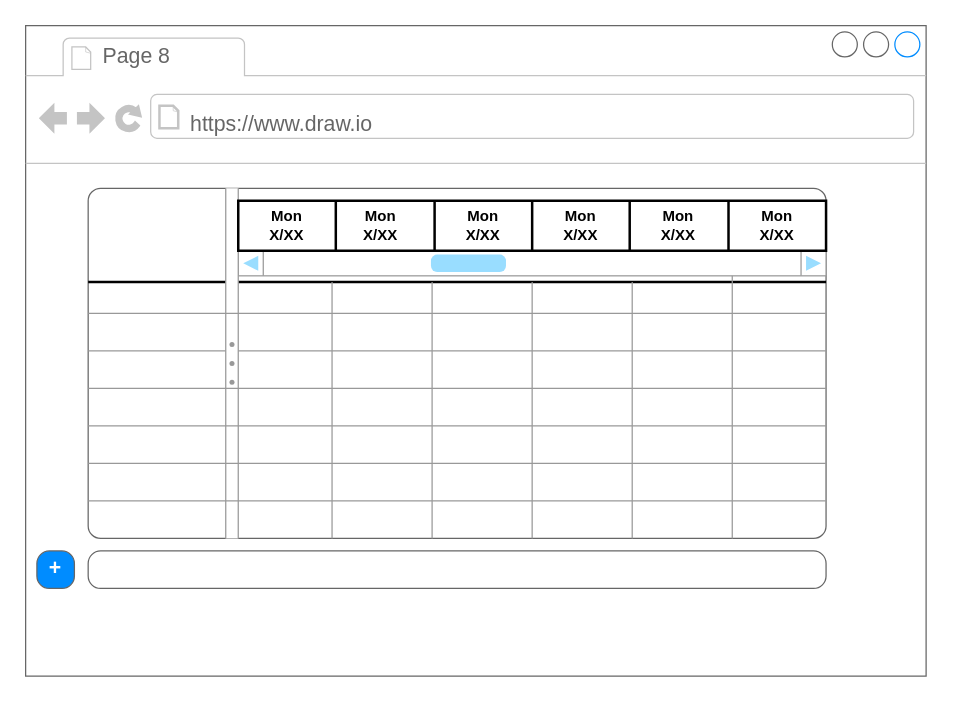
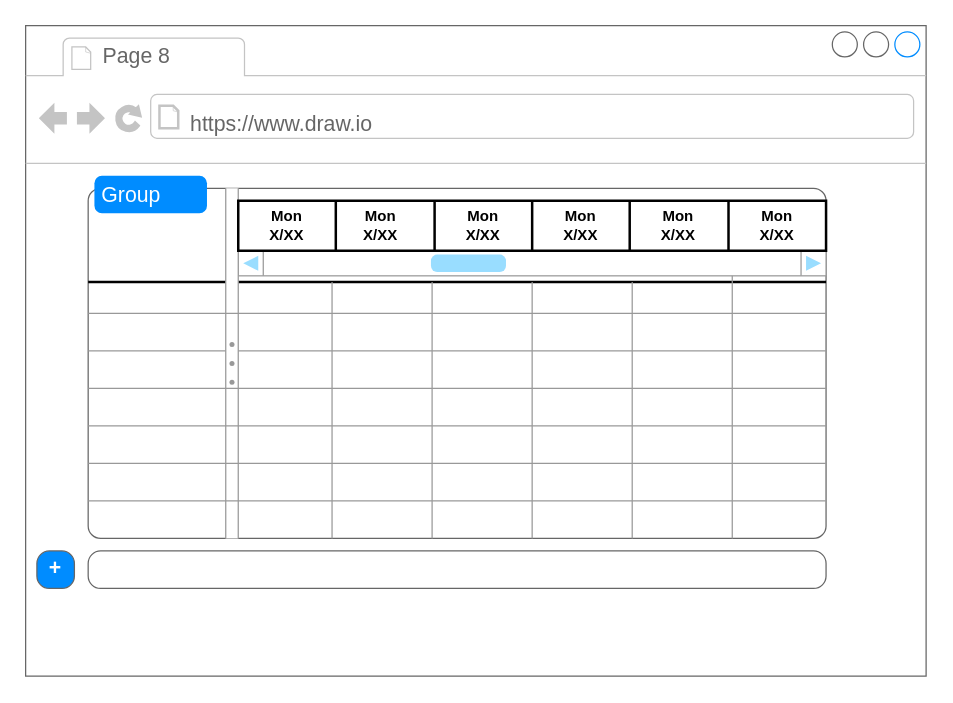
node "Group": added
